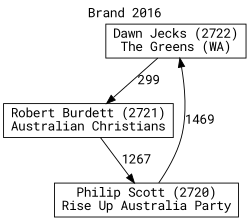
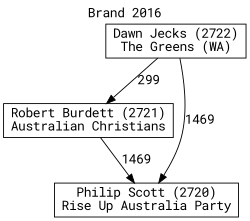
edge "Philip Scott (2720) Rise Up Australia Party" -> "Dawn Jecks (2722) The Greens (WA)": reversed
edge "Robert Burdett (2721) Australian Christians" -> "Philip Scott (2720) Rise Up Australia Party": label "1267" -> "1469"
